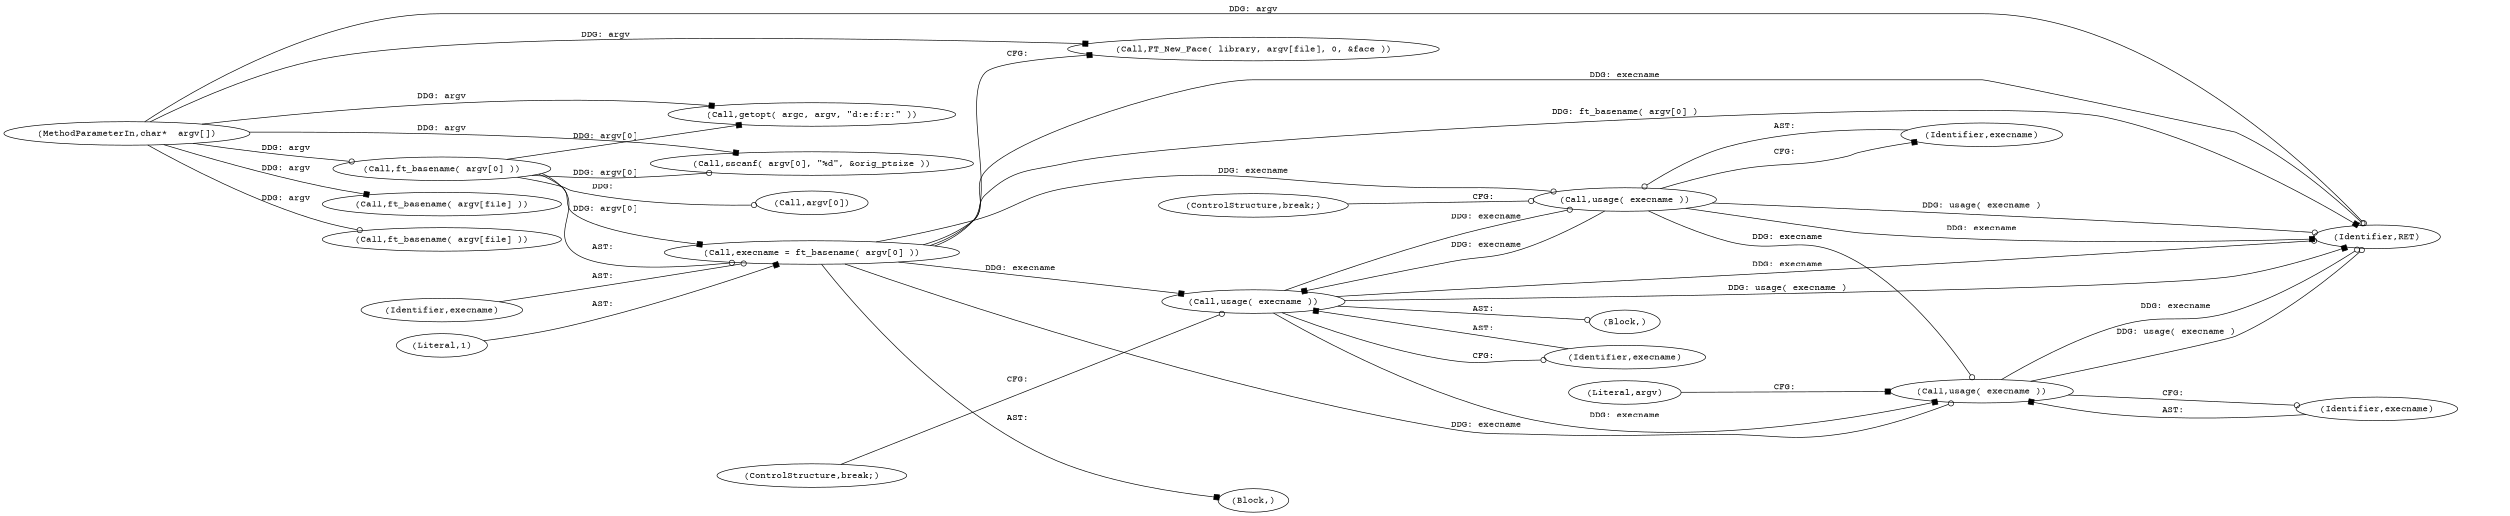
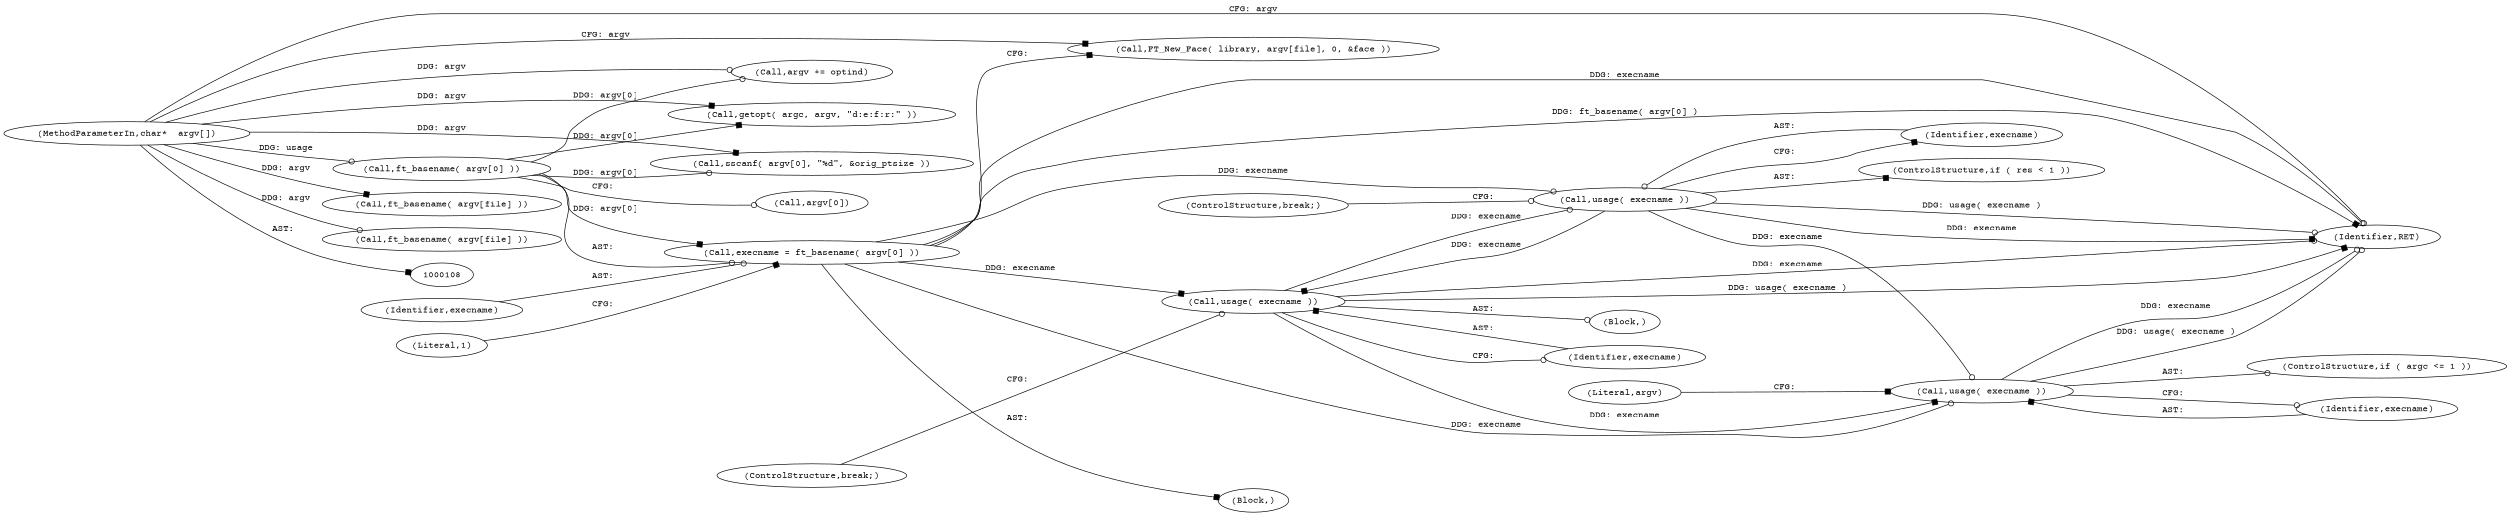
edge "(MethodParameterIn,char*  argv[])" -> "(Identifier,RET)": label "DDG: argv" -> "CFG: argv"
edge "(MethodParameterIn,char*  argv[])" -> "(Call,FT_New_Face( library, argv[file], 0, &face ))": label "DDG: argv" -> "CFG: argv"
node "(Call,argv += optind)": added
edge "(MethodParameterIn,char*  argv[])" -> "(Call,ft_basename( argv[0] ))": label "DDG: argv" -> "DDG: usage"
node "(ControlStructure,if ( res < 1 ))": added
edge "(Call,ft_basename( argv[0] ))" -> "(Call,argv[0])": label "DDG: " -> "CFG: "
node "1000108": added
edge "(Literal,1)" -> "(Call,execname = ft_basename( argv[0] ))": label "AST: " -> "CFG: "
node "(ControlStructure,if ( argc <= 1 ))": added
